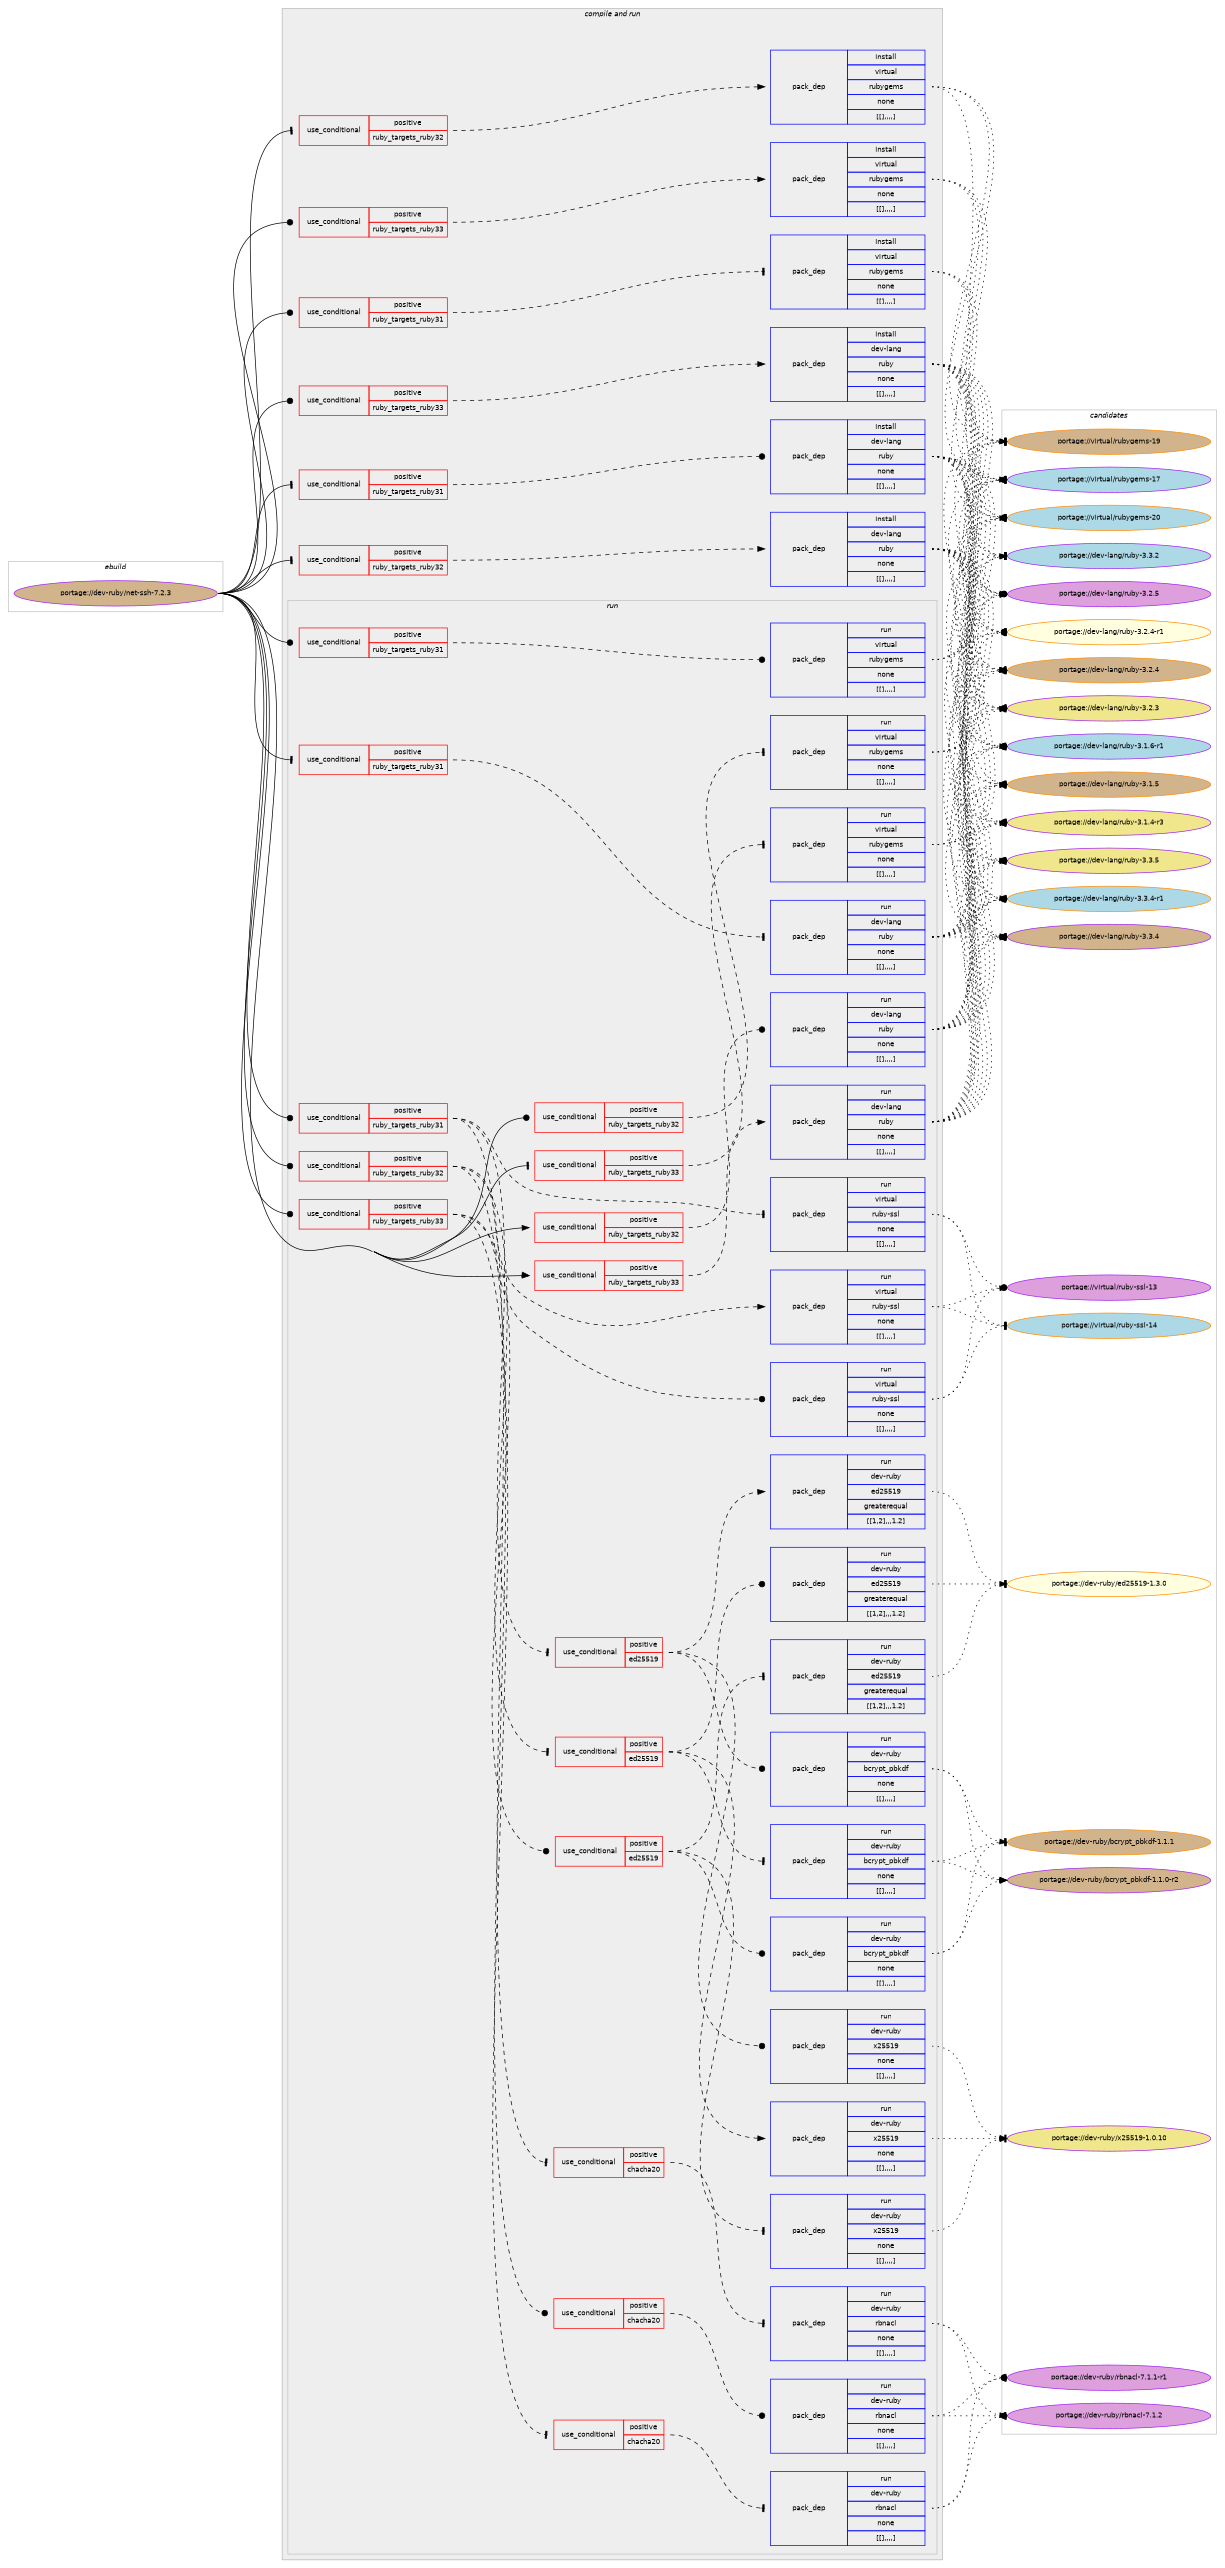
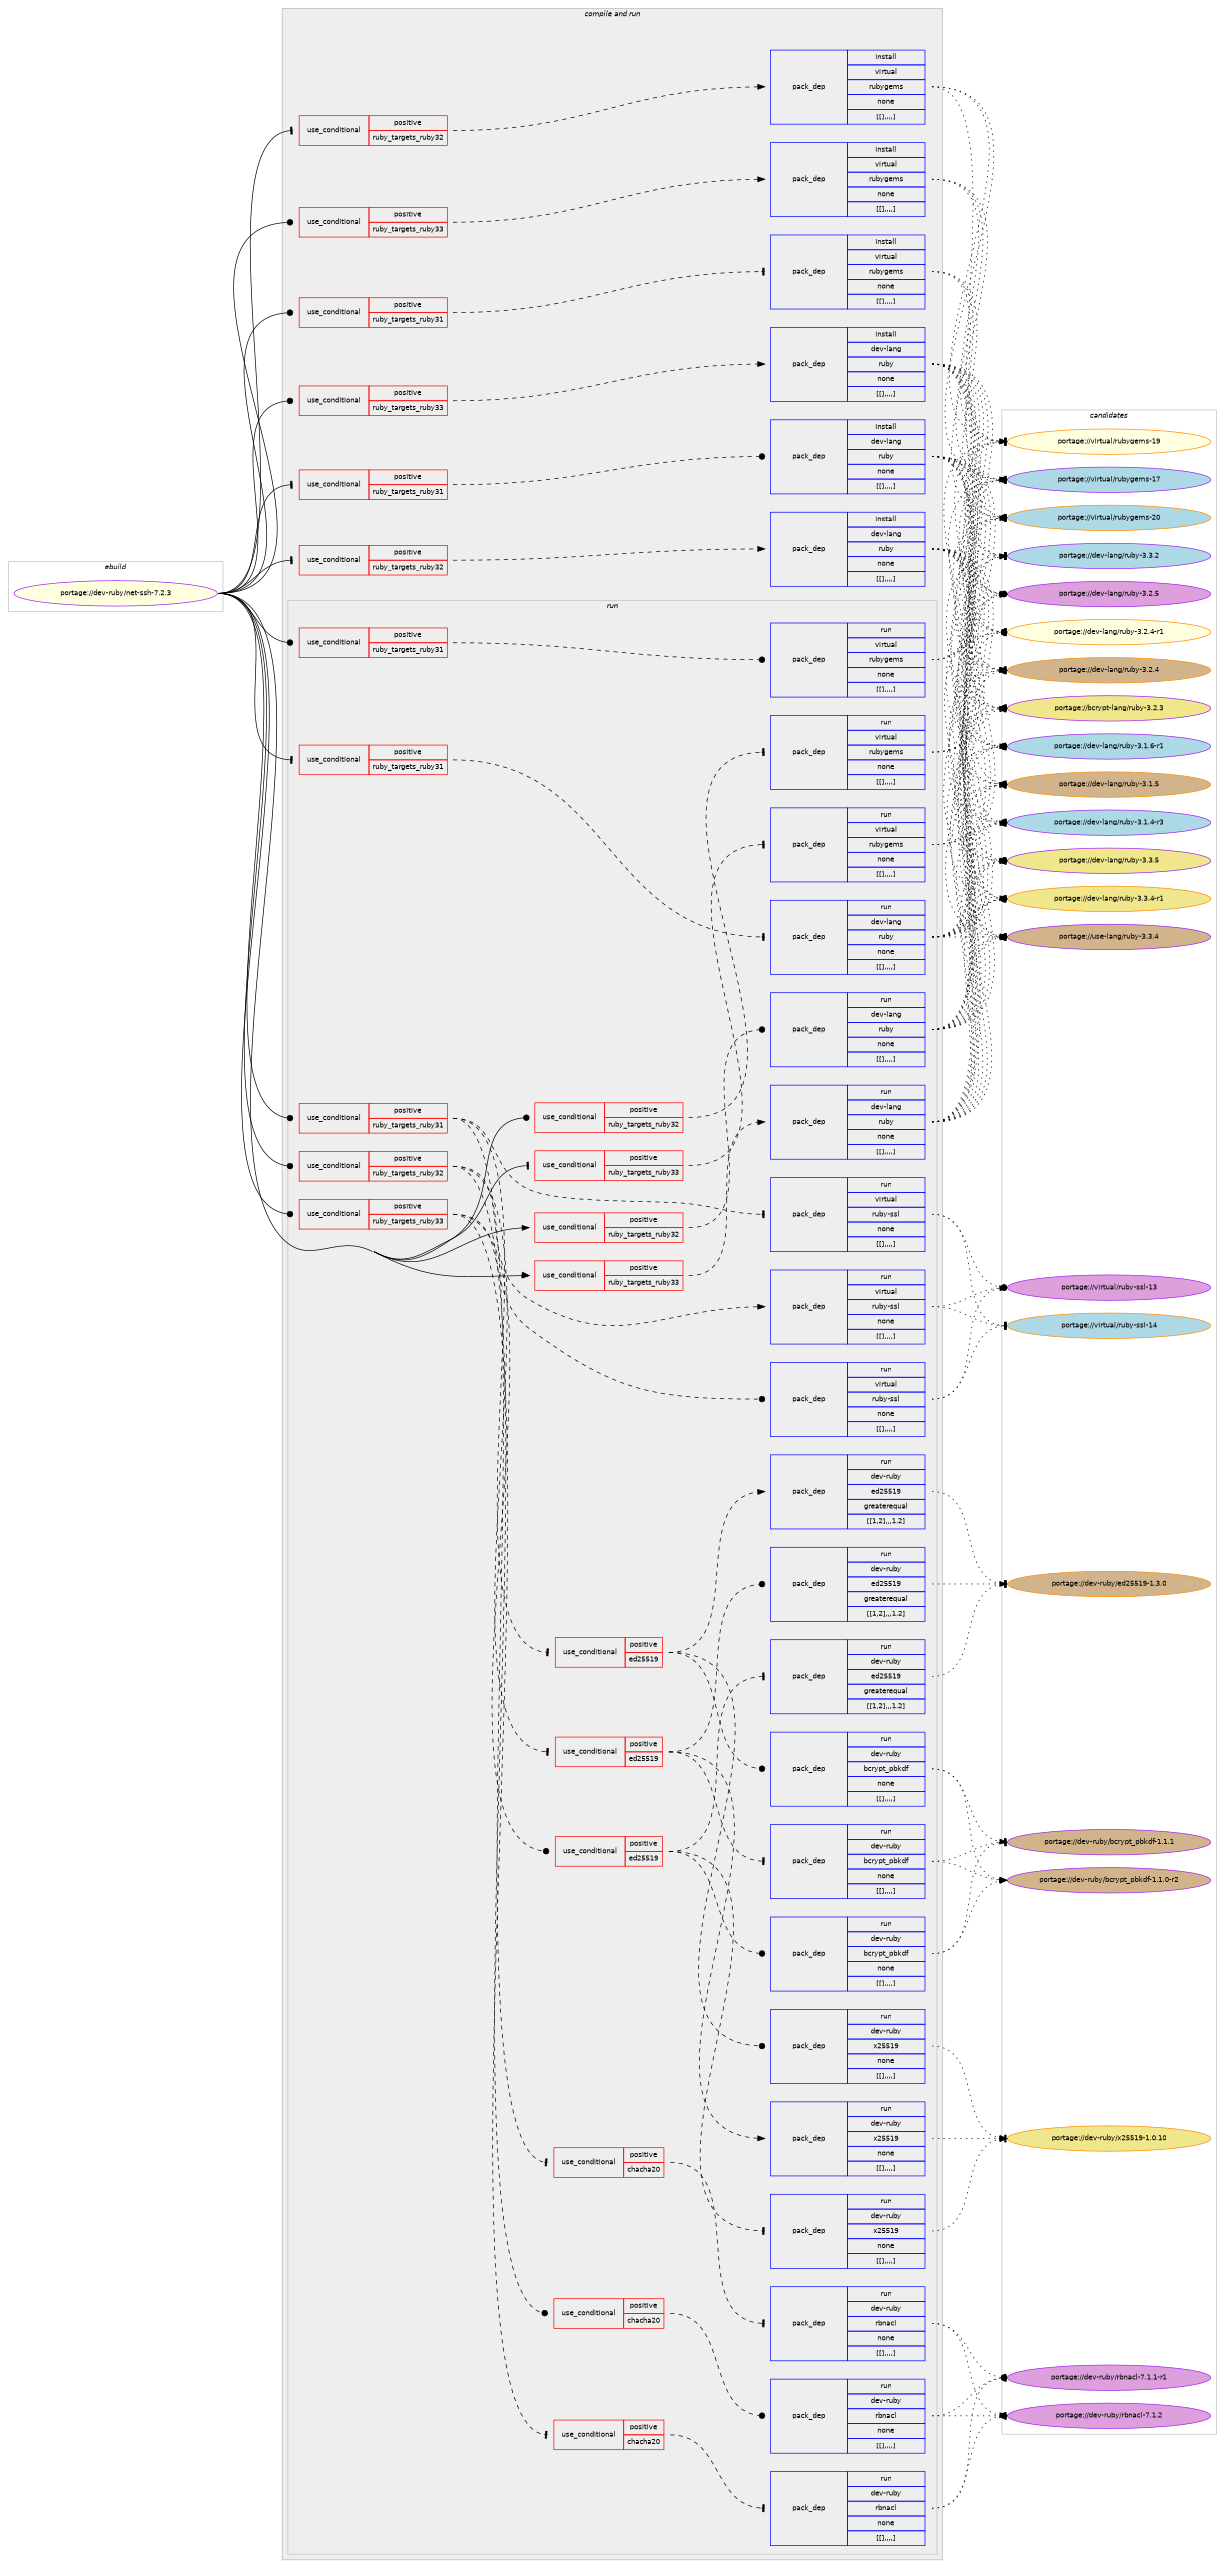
node "portage://virtual/rubygems-19": fillcolor tan -> lightyellow
node "portage://dev-ruby/net-ssh-7.2.3": fillcolor tan -> lightyellow
node "portage://dev-lang/ruby-3.2.3": label "portage://dev-lang/ruby-3.2.3" -> "portage://bcrypt-lang/ruby-3.2.3"
node "portage://dev-lang/ruby-3.1.4-r3": fillcolor khaki -> lightblue
node "portage://dev-lang/ruby-3.3.4-r1": fillcolor lightblue -> khaki
node "portage://dev-lang/ruby-3.3.4": label "portage://dev-lang/ruby-3.3.4" -> "portage://use-lang/ruby-3.3.4"
node "portage://dev-ruby/ed25519-1.3.0": fillcolor lightyellow -> tan
node "portage://dev-ruby/bcrypt_pbkdf-1.1.1": color darkorange -> purple
node "portage://dev-ruby/x25519-1.0.10": color purple -> darkorange
